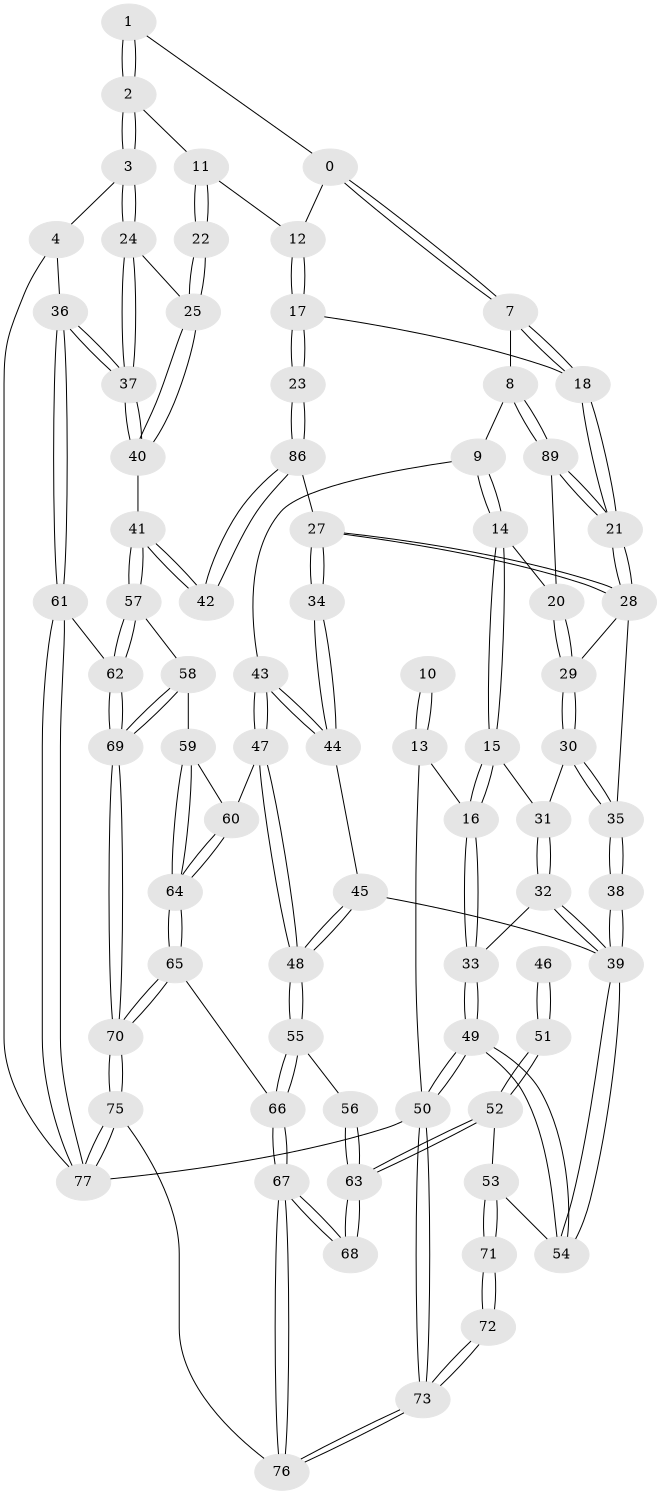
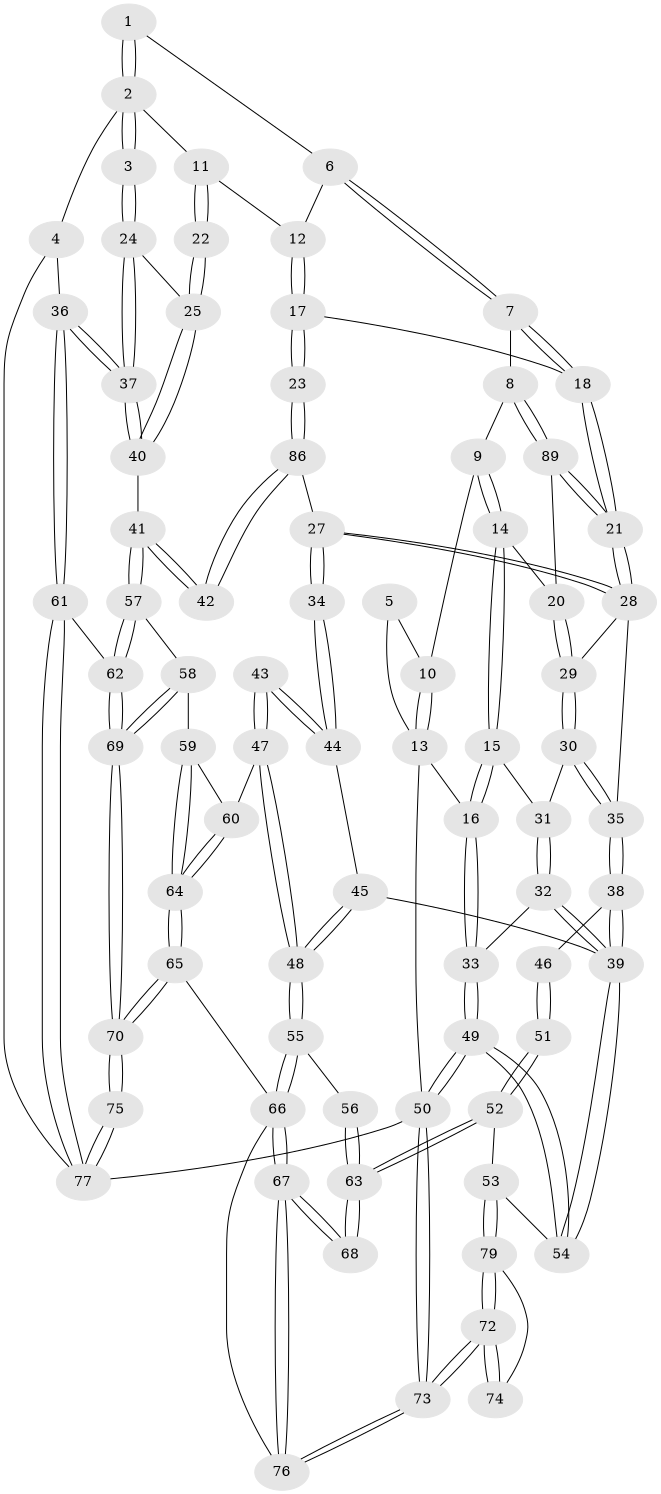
node "0": label "0" -> "6"
edge "3" -- "4": now "2" -- "4"
edge "9" -- "43": now "9" -- "10"
node "5": added
edge "38" -- "46": added
node "71": label "71" -> "79"
edge "75" -- "76": now "66" -- "76"
node "74": added
